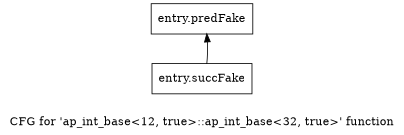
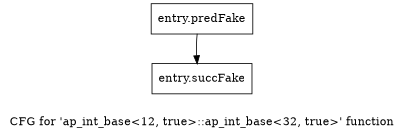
edge "entry.succFake" -> "entry.predFake": reversed
